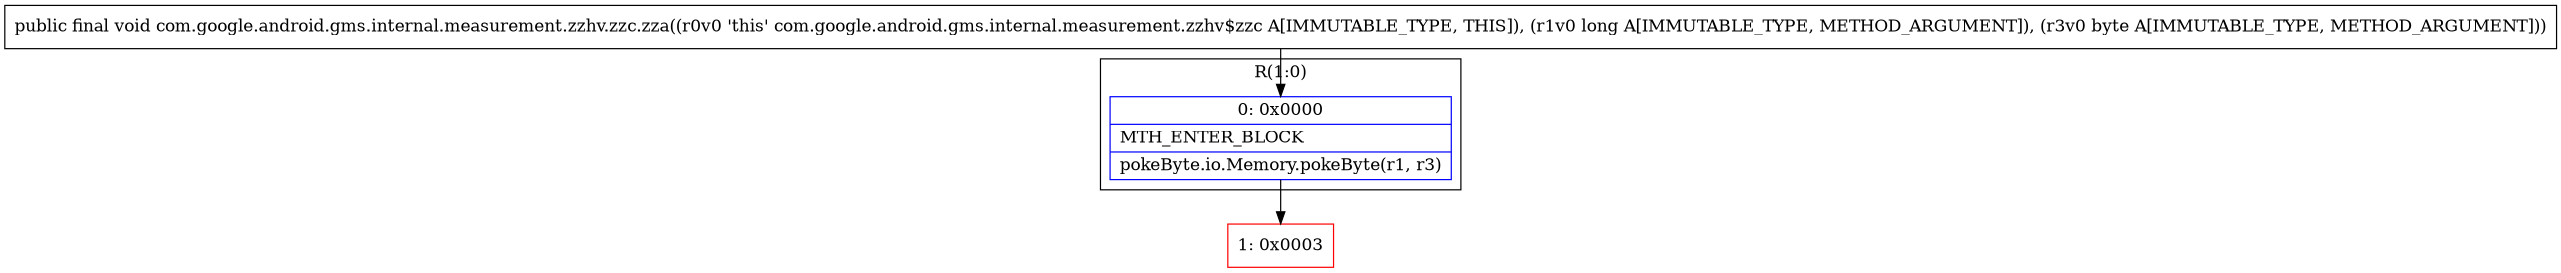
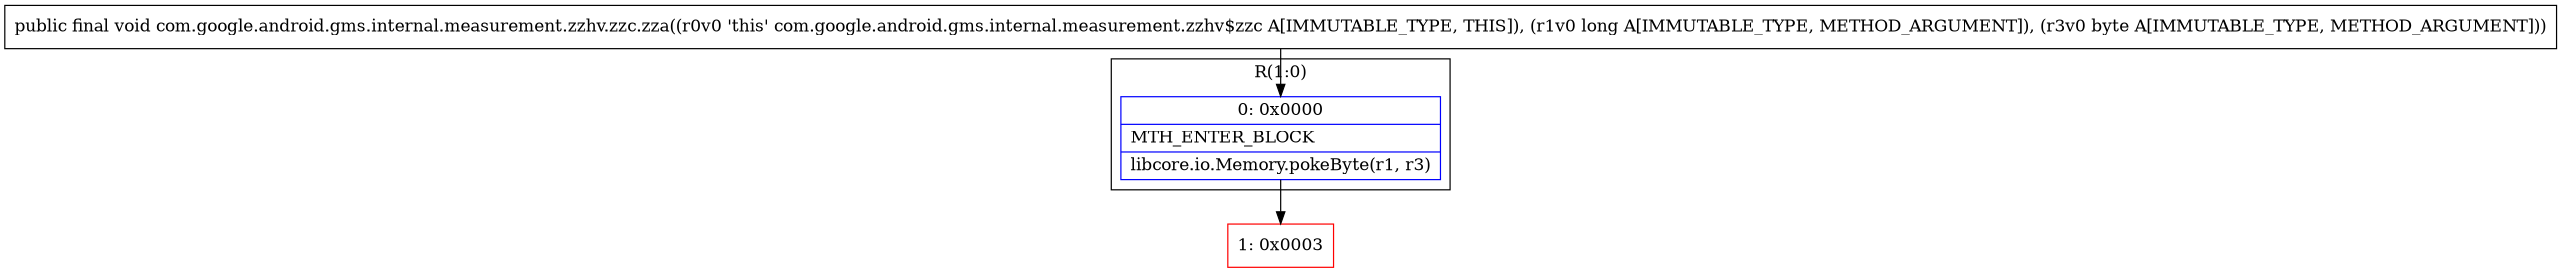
node "0: 0x0000": text "pokeByte.io.Memory.pokeByte(r1, r3)" -> "libcore.io.Memory.pokeByte(r1, r3)"
